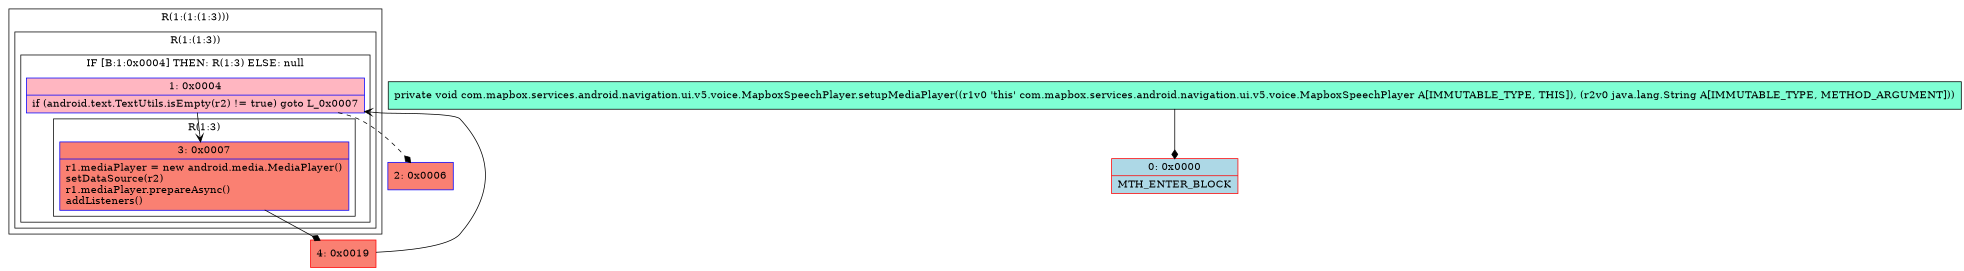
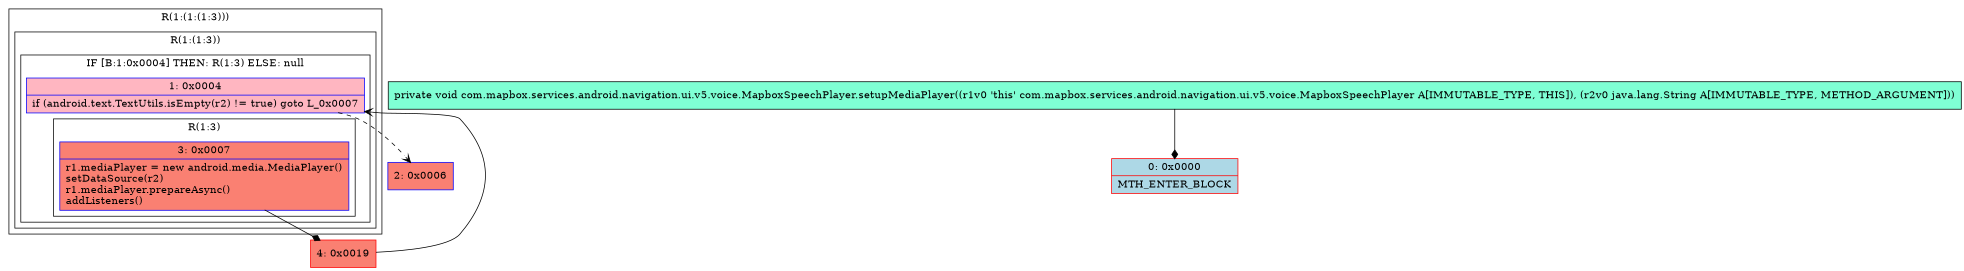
edge "1: 0x0004" -> "2: 0x0006": arrowhead diamond -> vee
edge "1: 0x0004" -> "3: 0x0007": removed
